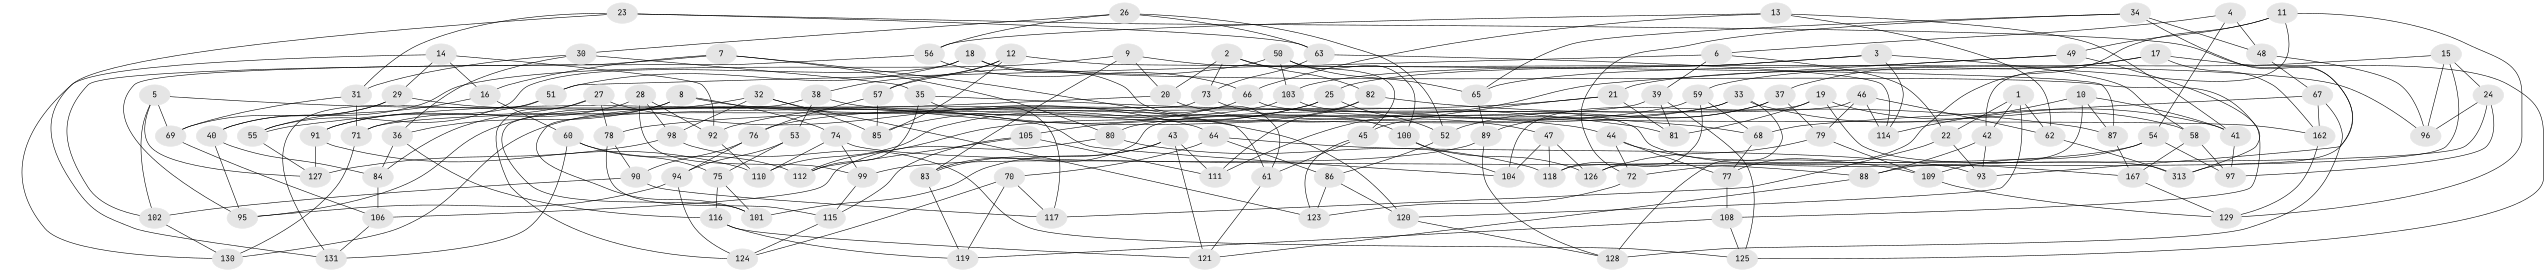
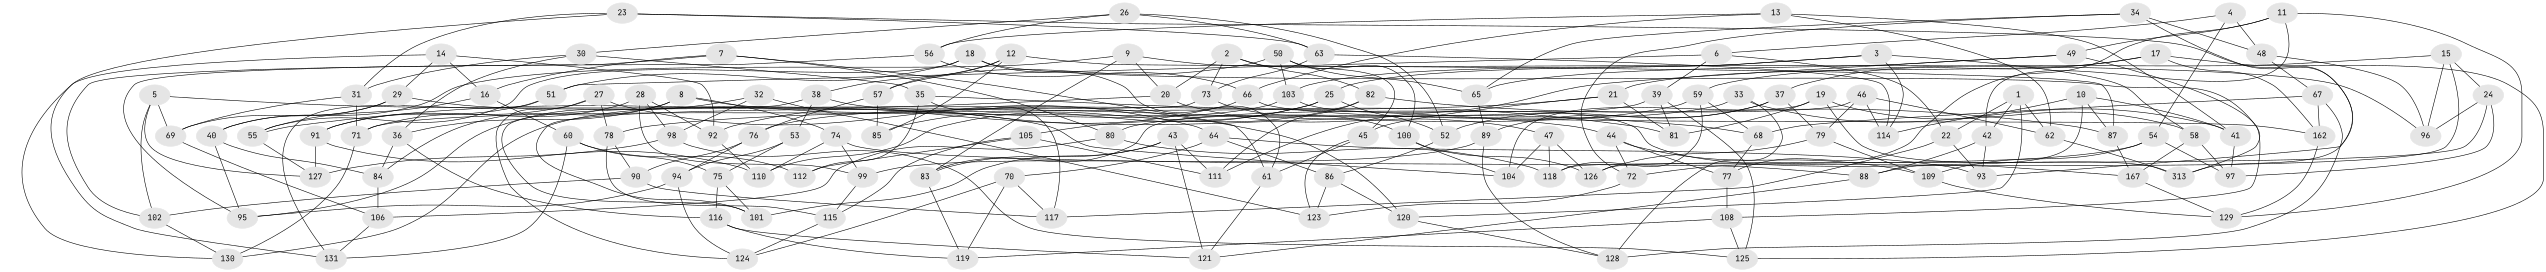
edge "32" -- "85": removed
edge "33" -- "112": removed
